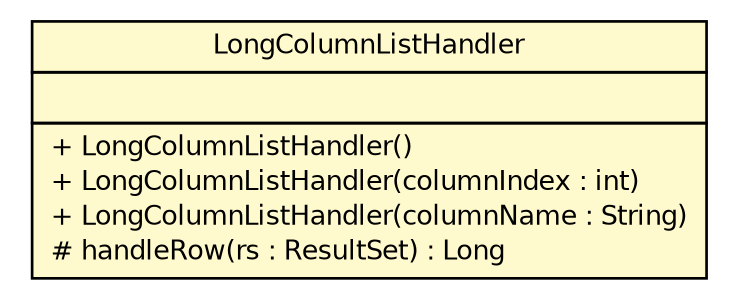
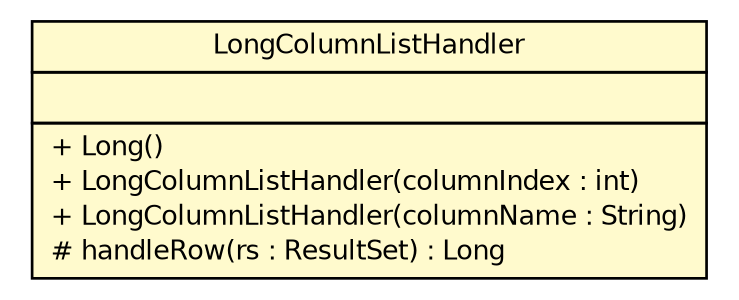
node "LongColumnListHandler": text "+ LongColumnListHandler()" -> "+ Long()"
